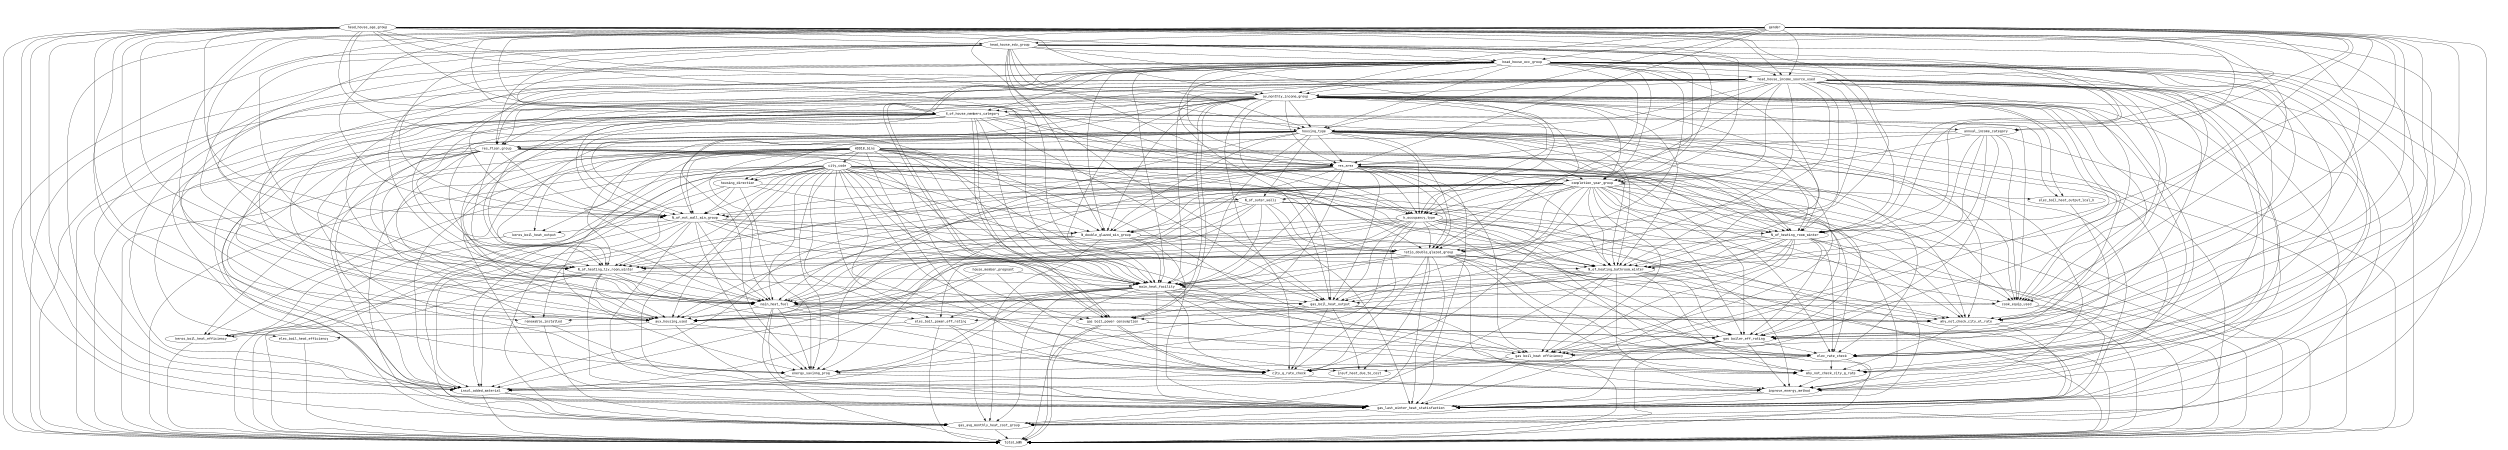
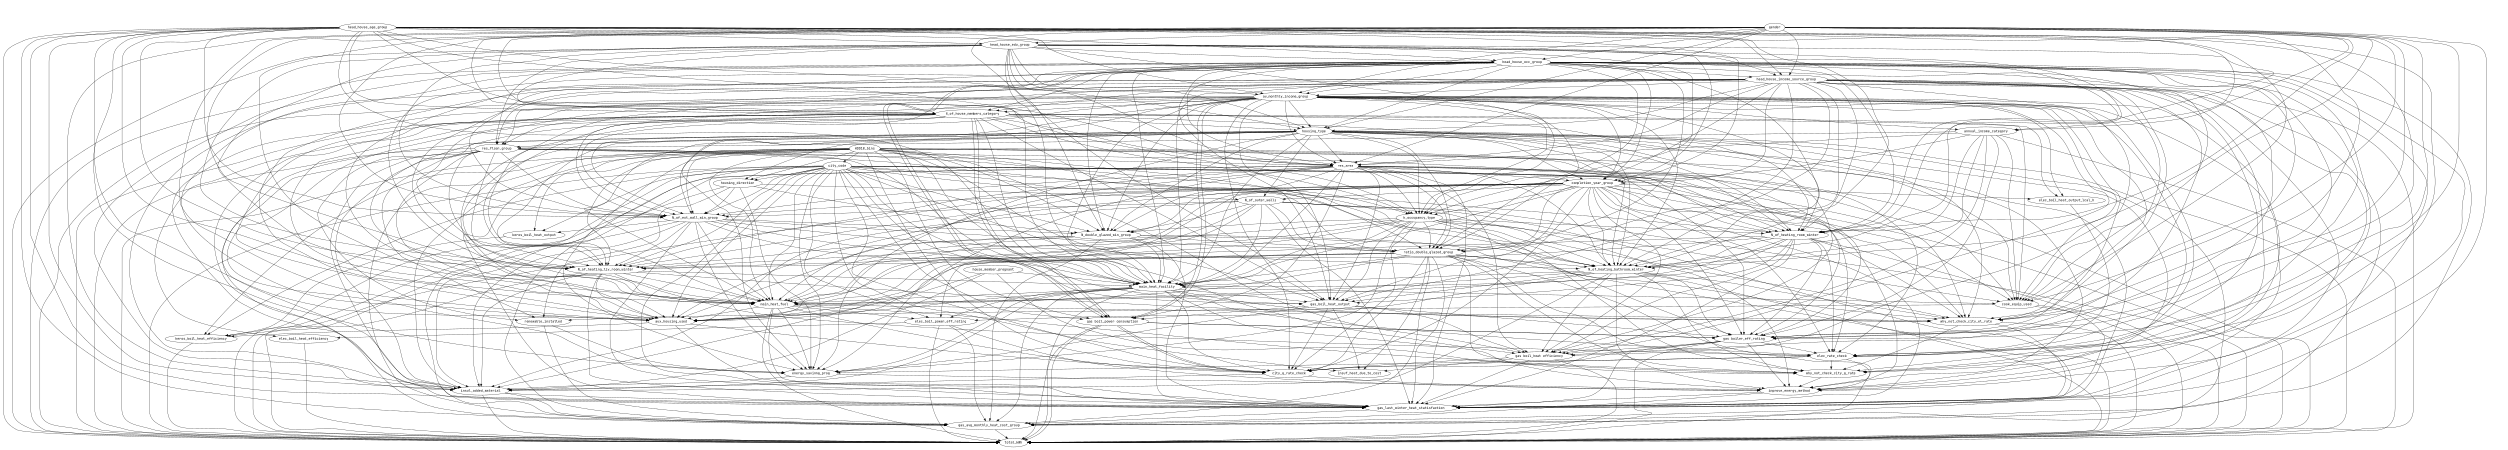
node "head_house_income_source_used": label "head_house_income_source_used" -> "head_house_income_source_group"
edge "h_occupancy_type" -> "elec_rate_check": removed
